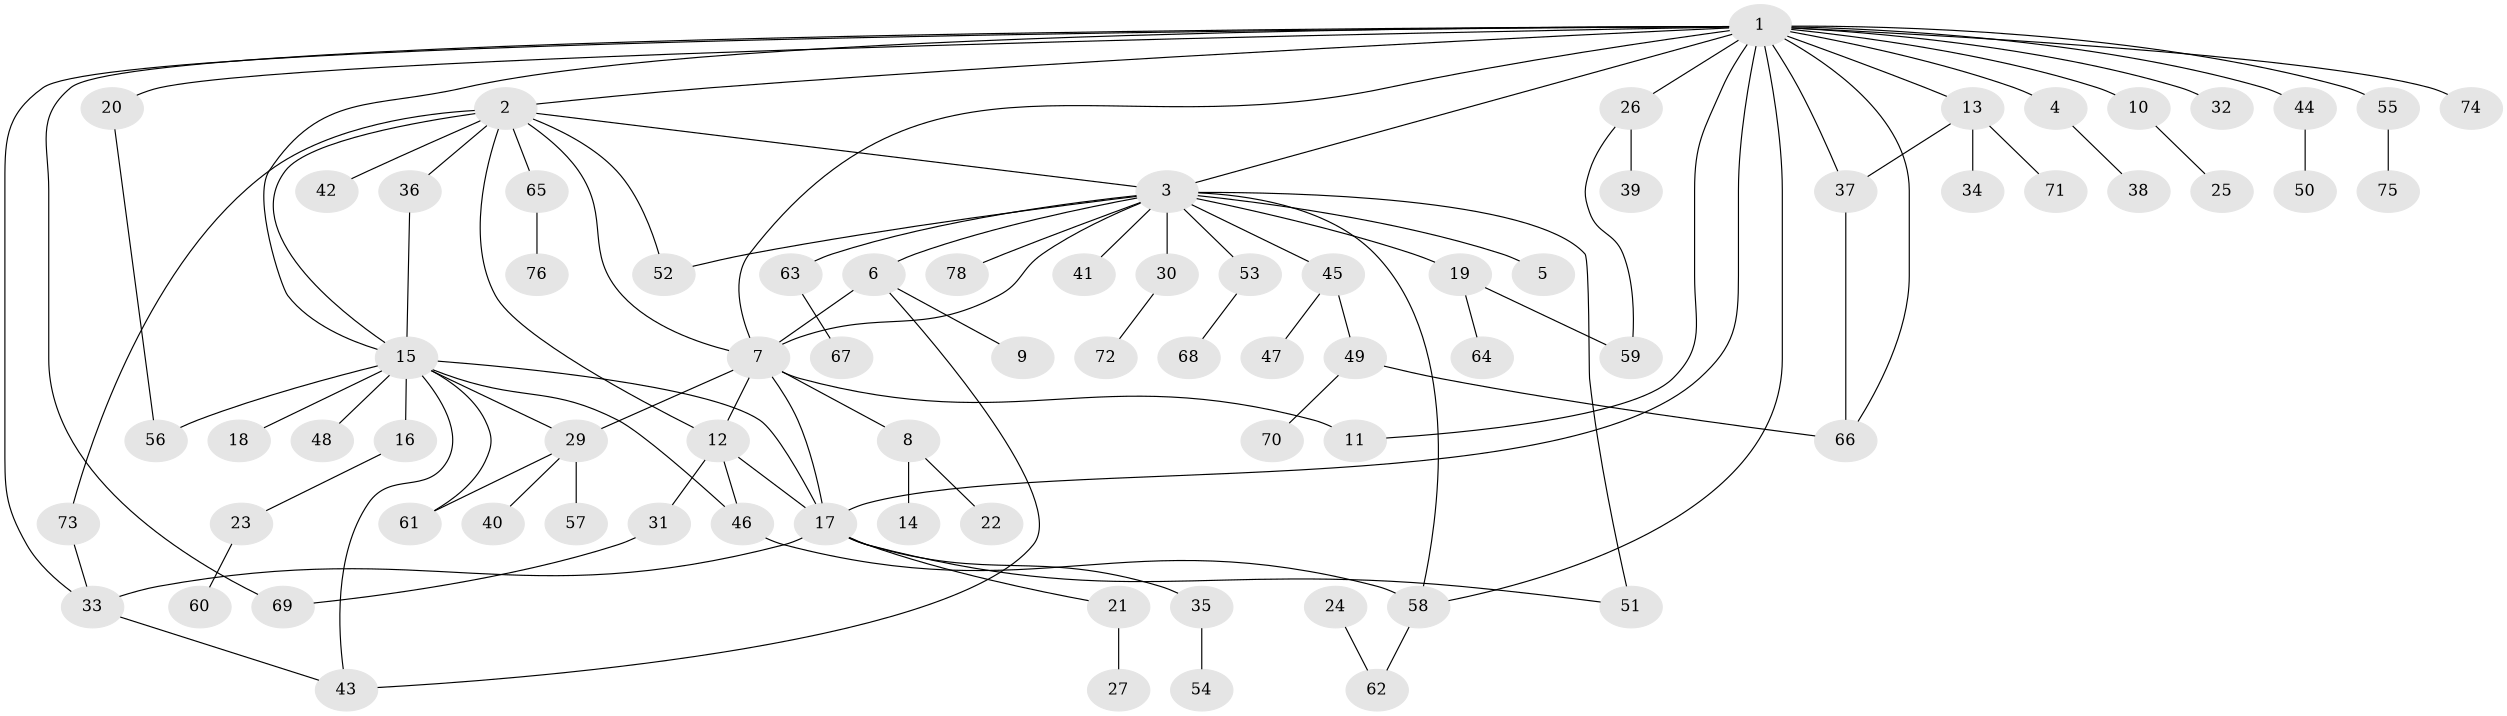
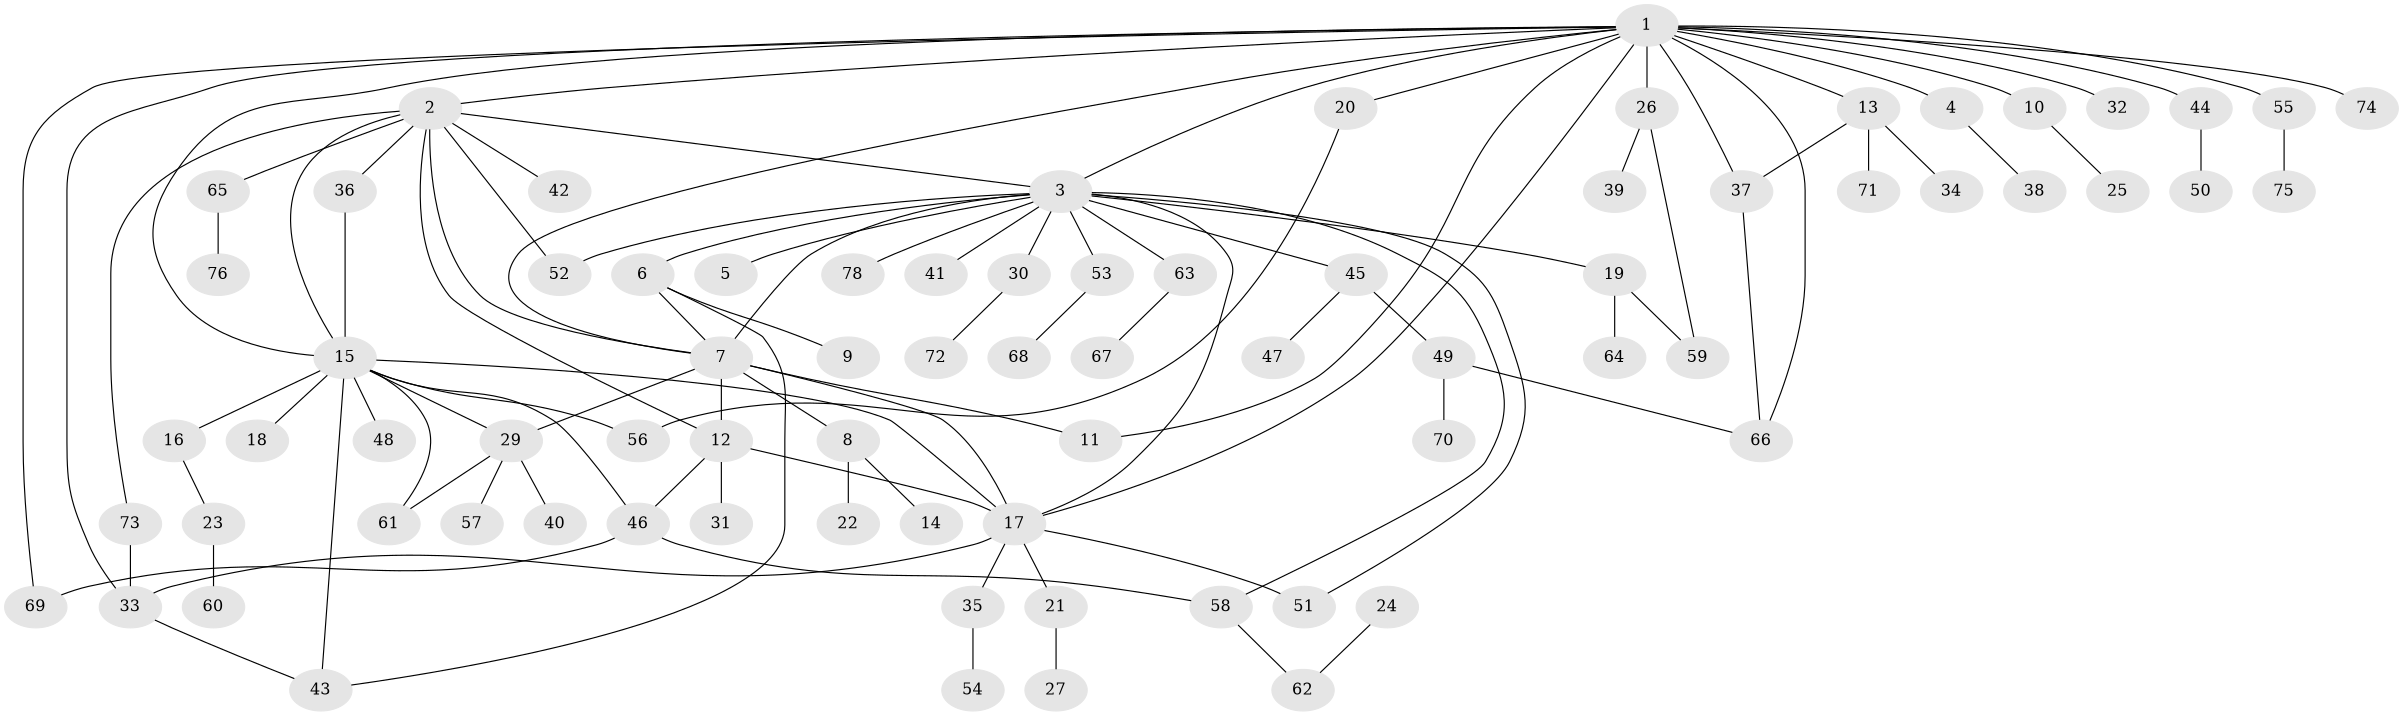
edge "3" -- "17": added
edge "1" -- "58": removed
edge "31" -- "69": now "46" -- "69"
